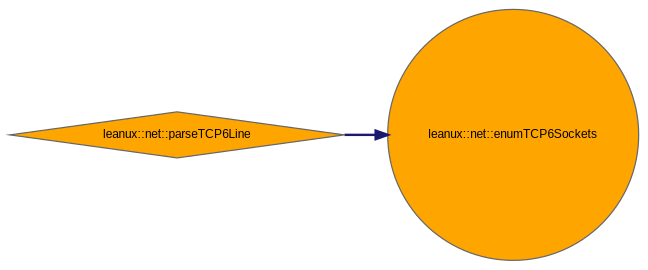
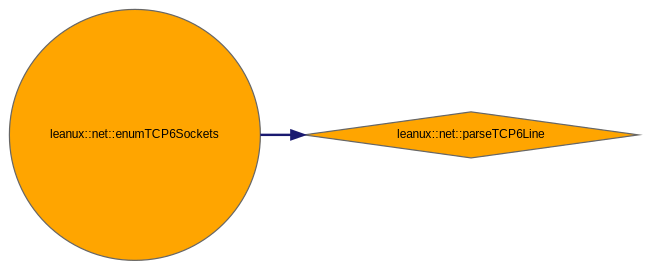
edge "leanux::net::parseTCP6Line" -> "leanux::net::enumTCP6Sockets": reversed
